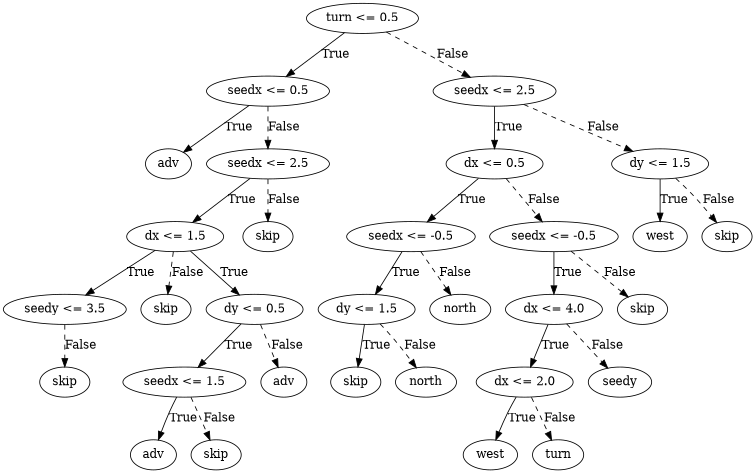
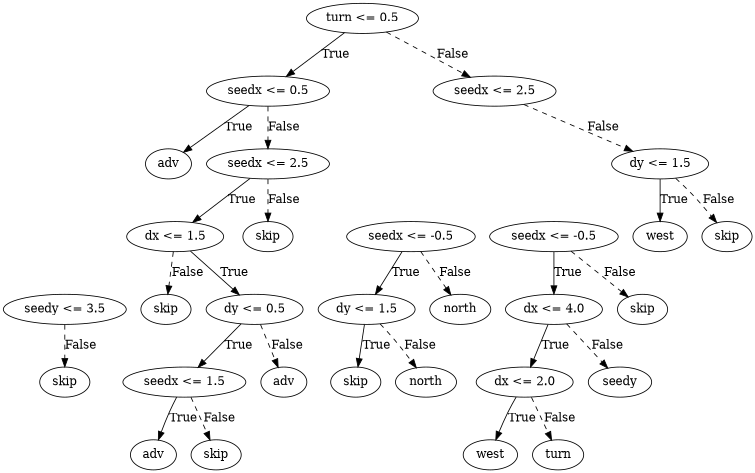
node "dx <= 0.5": removed
edge "dx <= 1.5" -> "seedy <= 3.5": removed, label "True"
